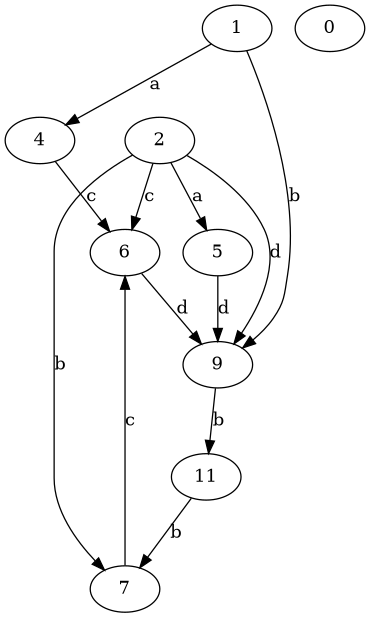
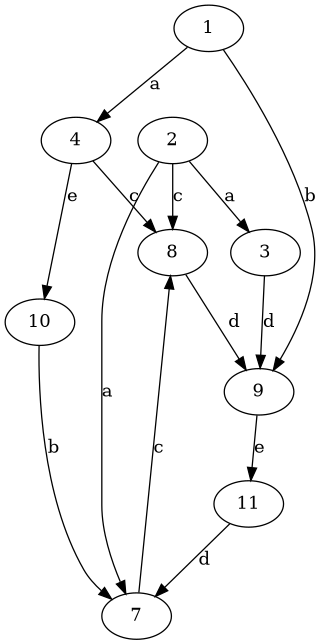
node "0": removed
edge "2" -> "9": removed, label "d"
node "6": label "6" -> "8"
node "5": label "5" -> "3"
node "10": added
edge "2" -> "7": label "b" -> "a"
edge "9" -> "11": label "b" -> "e"
edge "11" -> "7": label "b" -> "d"
